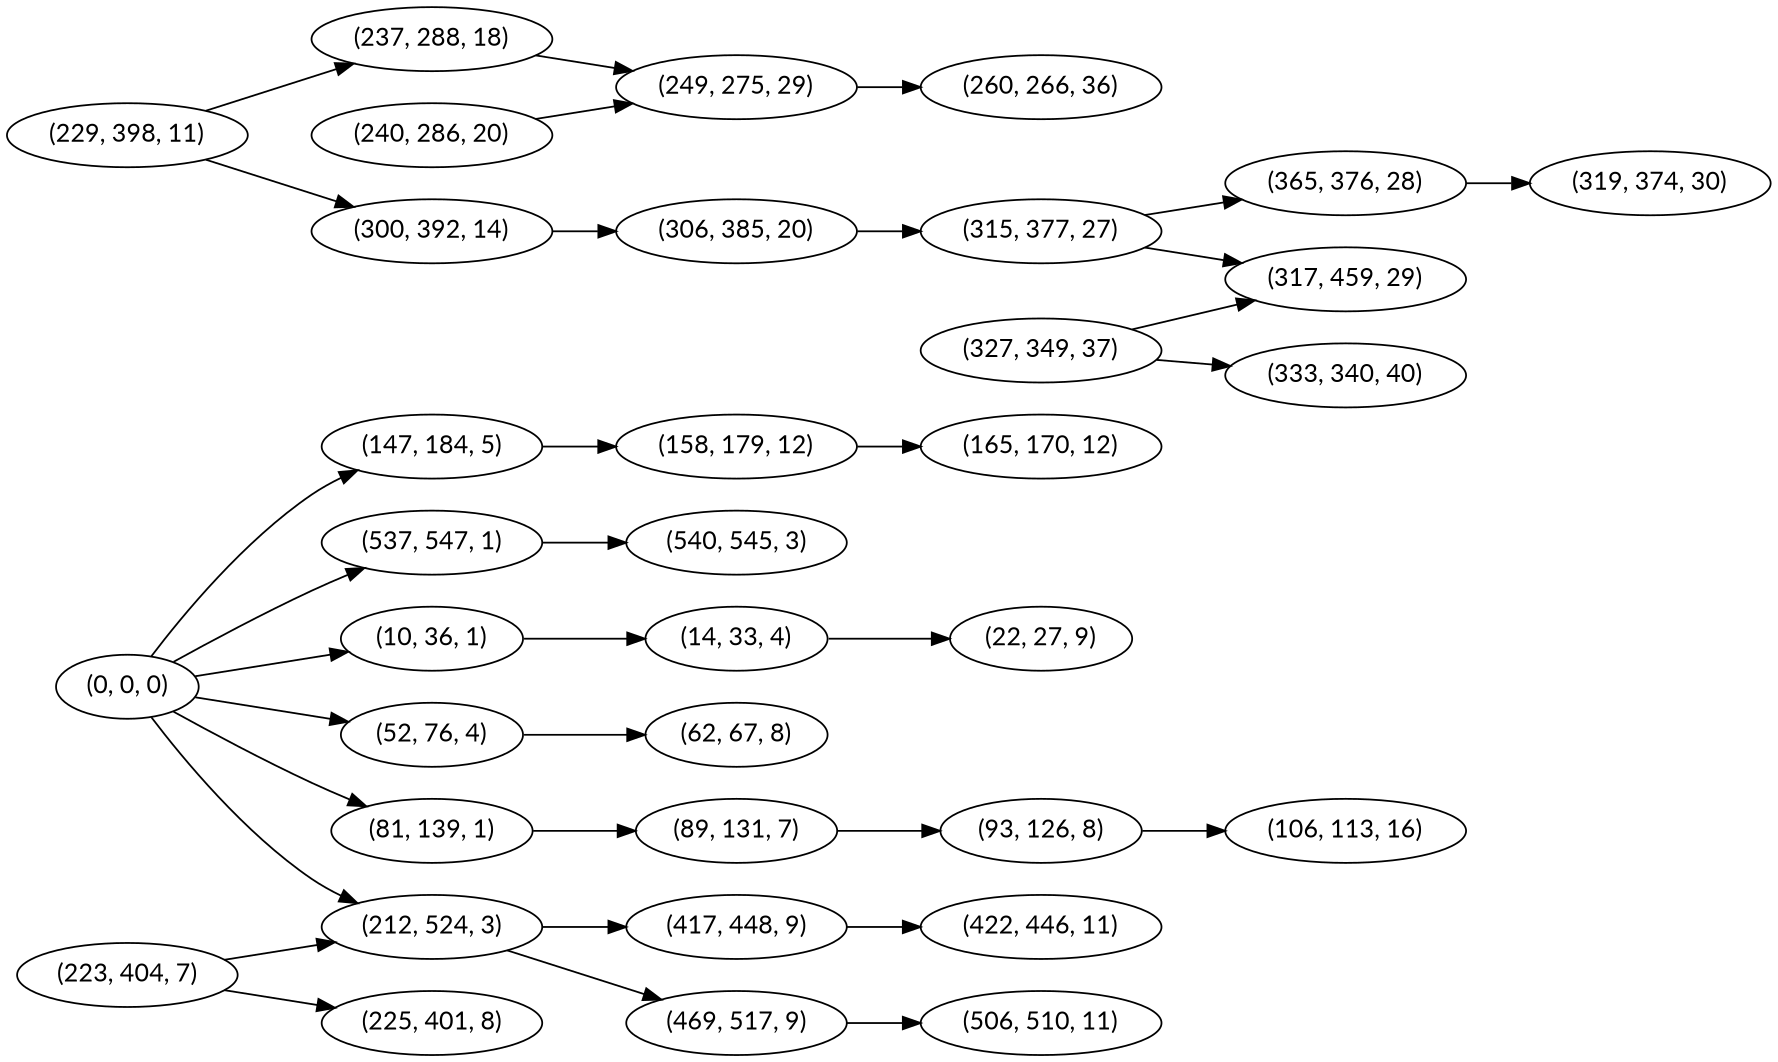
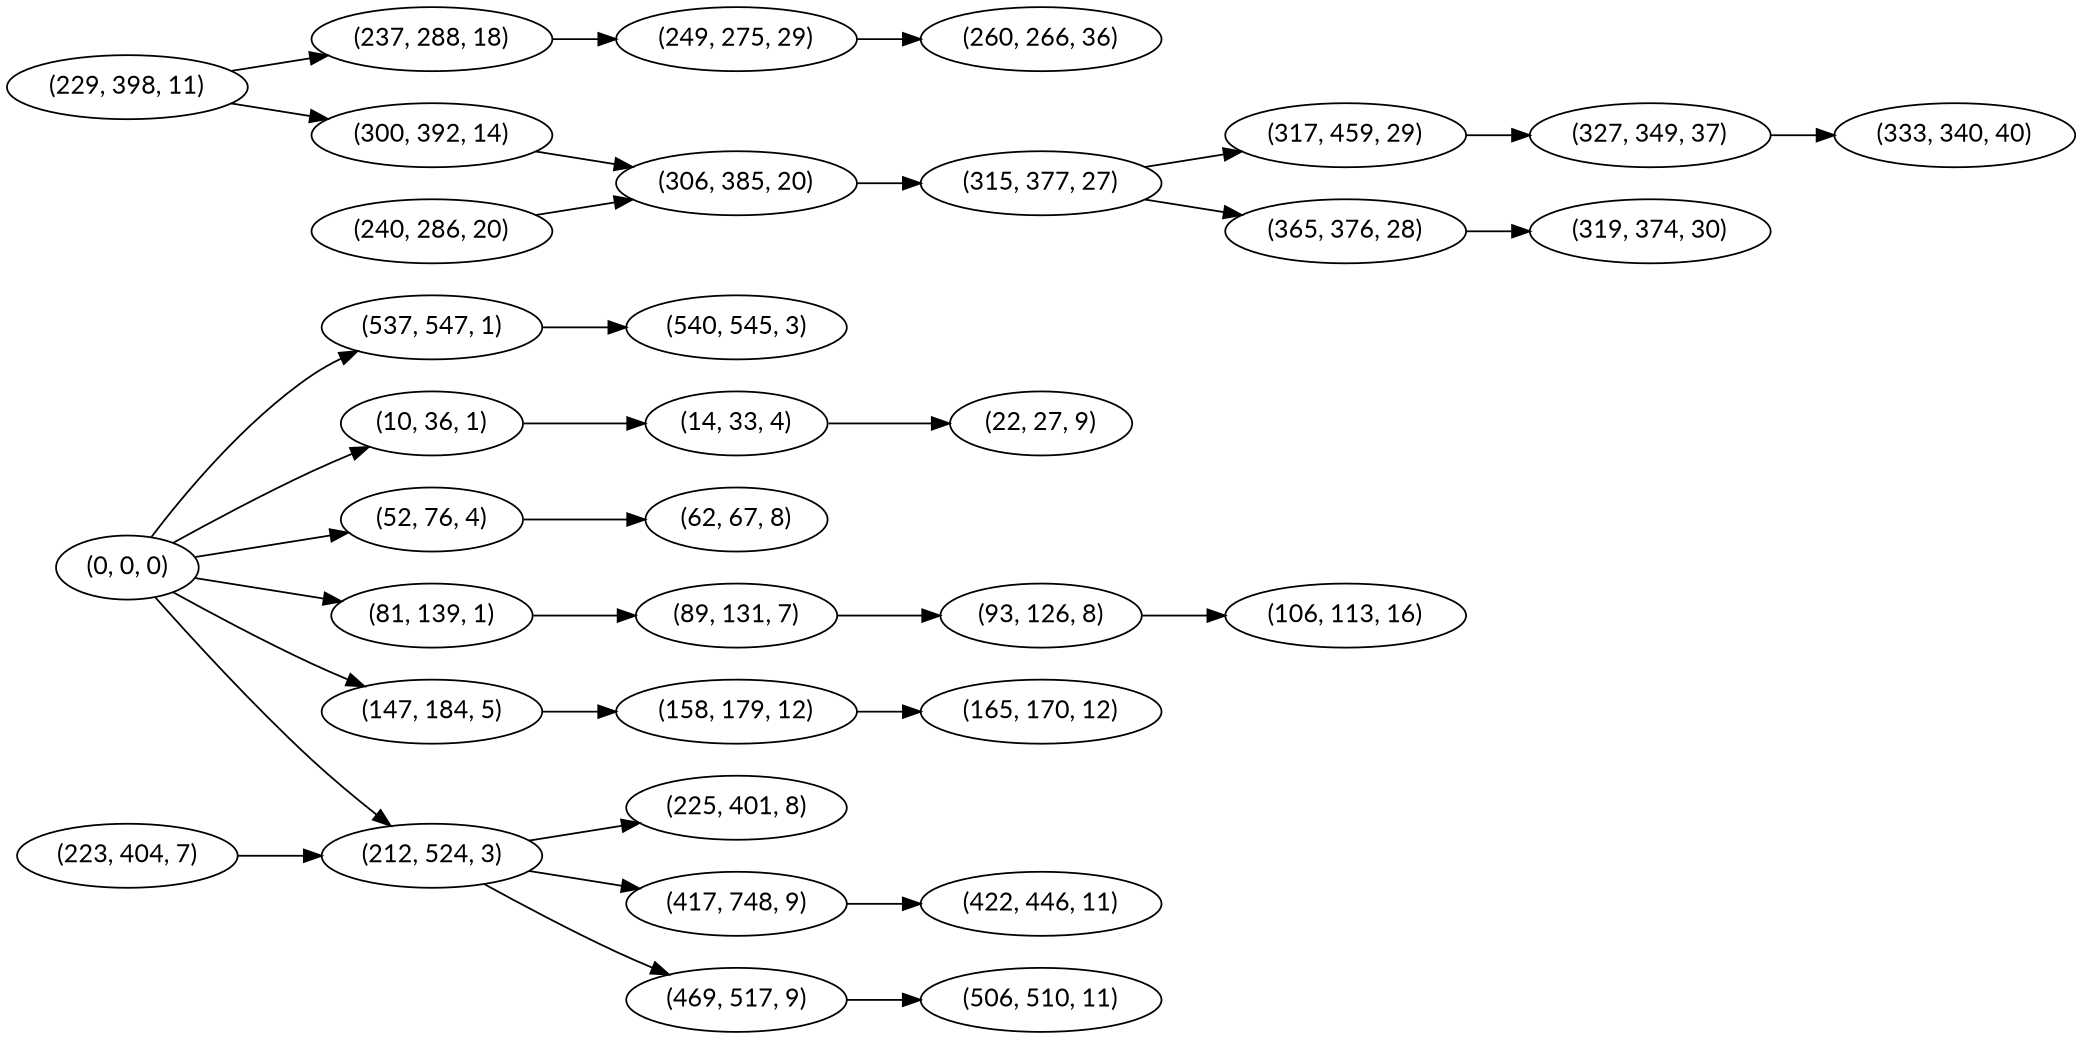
edge "(240, 286, 20)" -> "(249, 275, 29)": now "(240, 286, 20)" -> "(306, 385, 20)"
edge "(327, 349, 37)" -> "(317, 459, 29)": reversed
node "(417, 448, 9)": label "(417, 448, 9)" -> "(417, 748, 9)"
edge "(223, 404, 7)" -> "(225, 401, 8)": now "(212, 524, 3)" -> "(225, 401, 8)"
